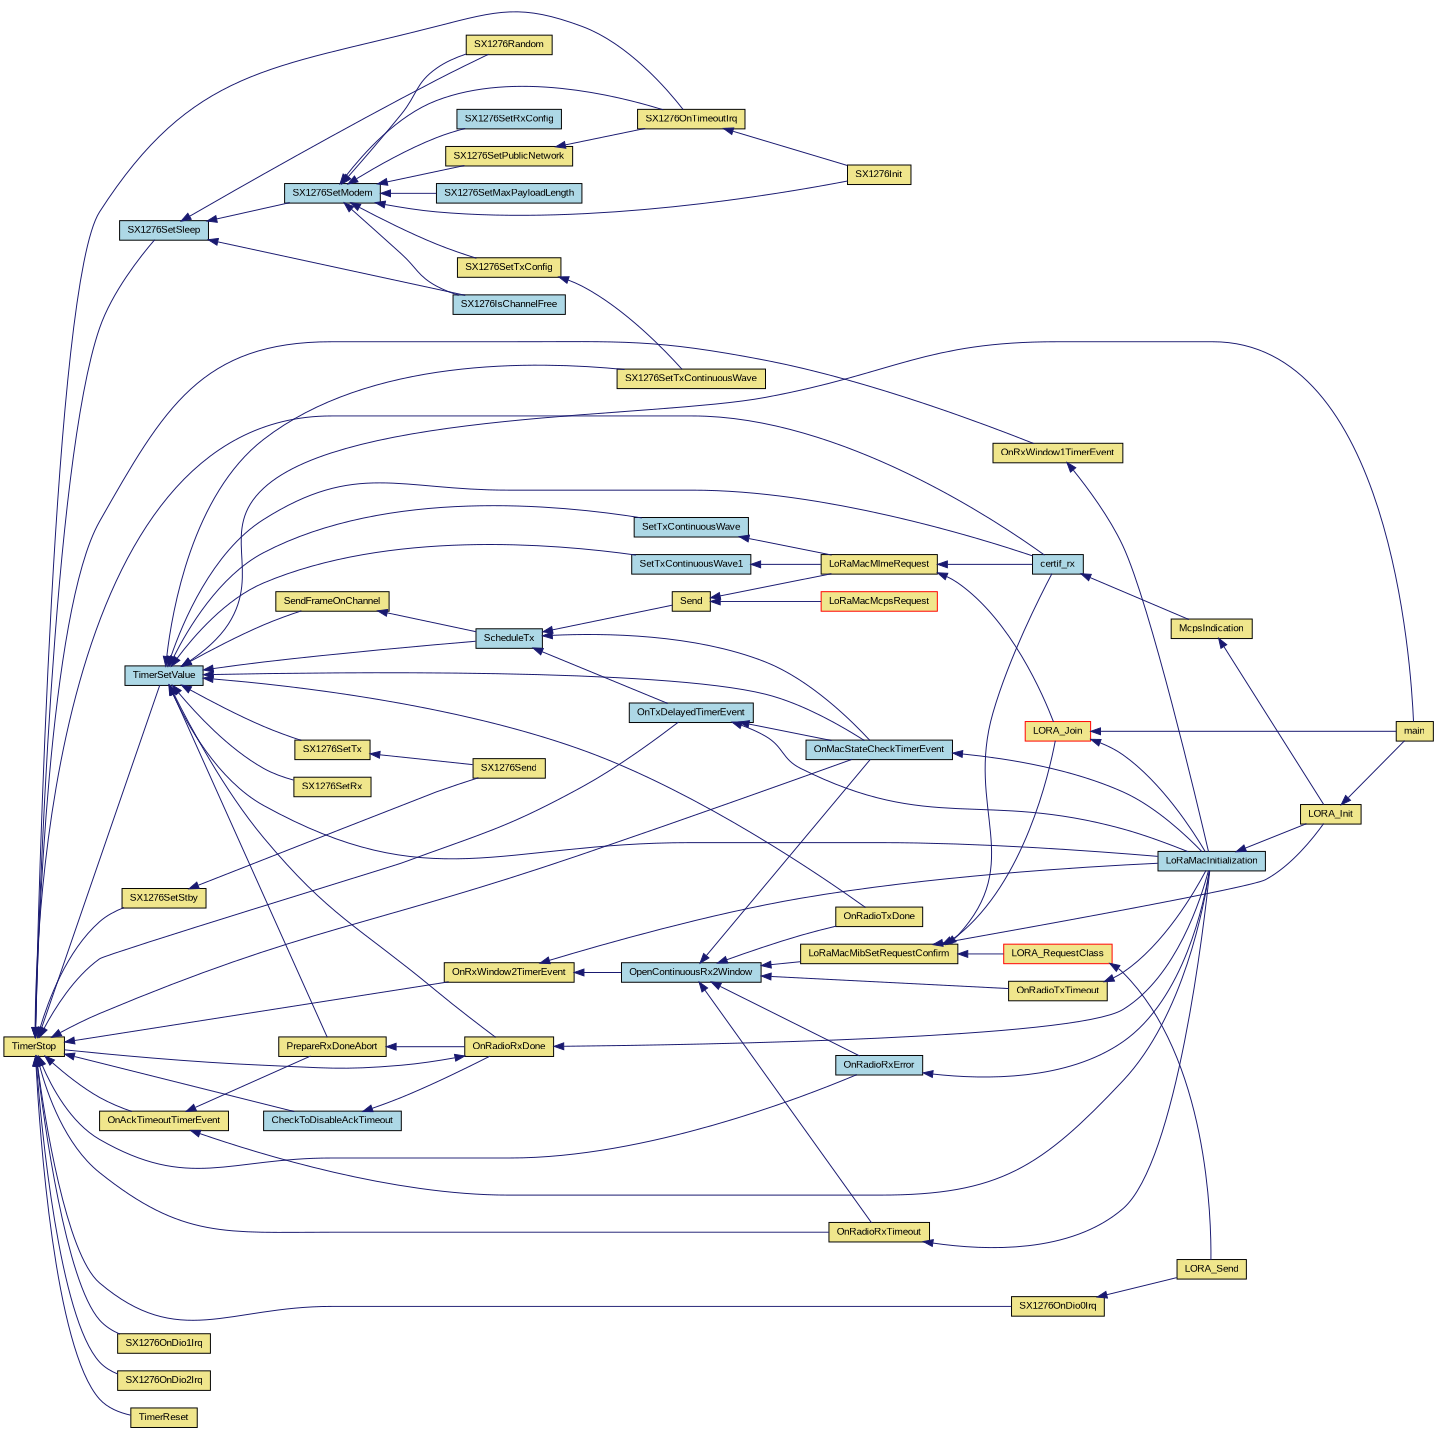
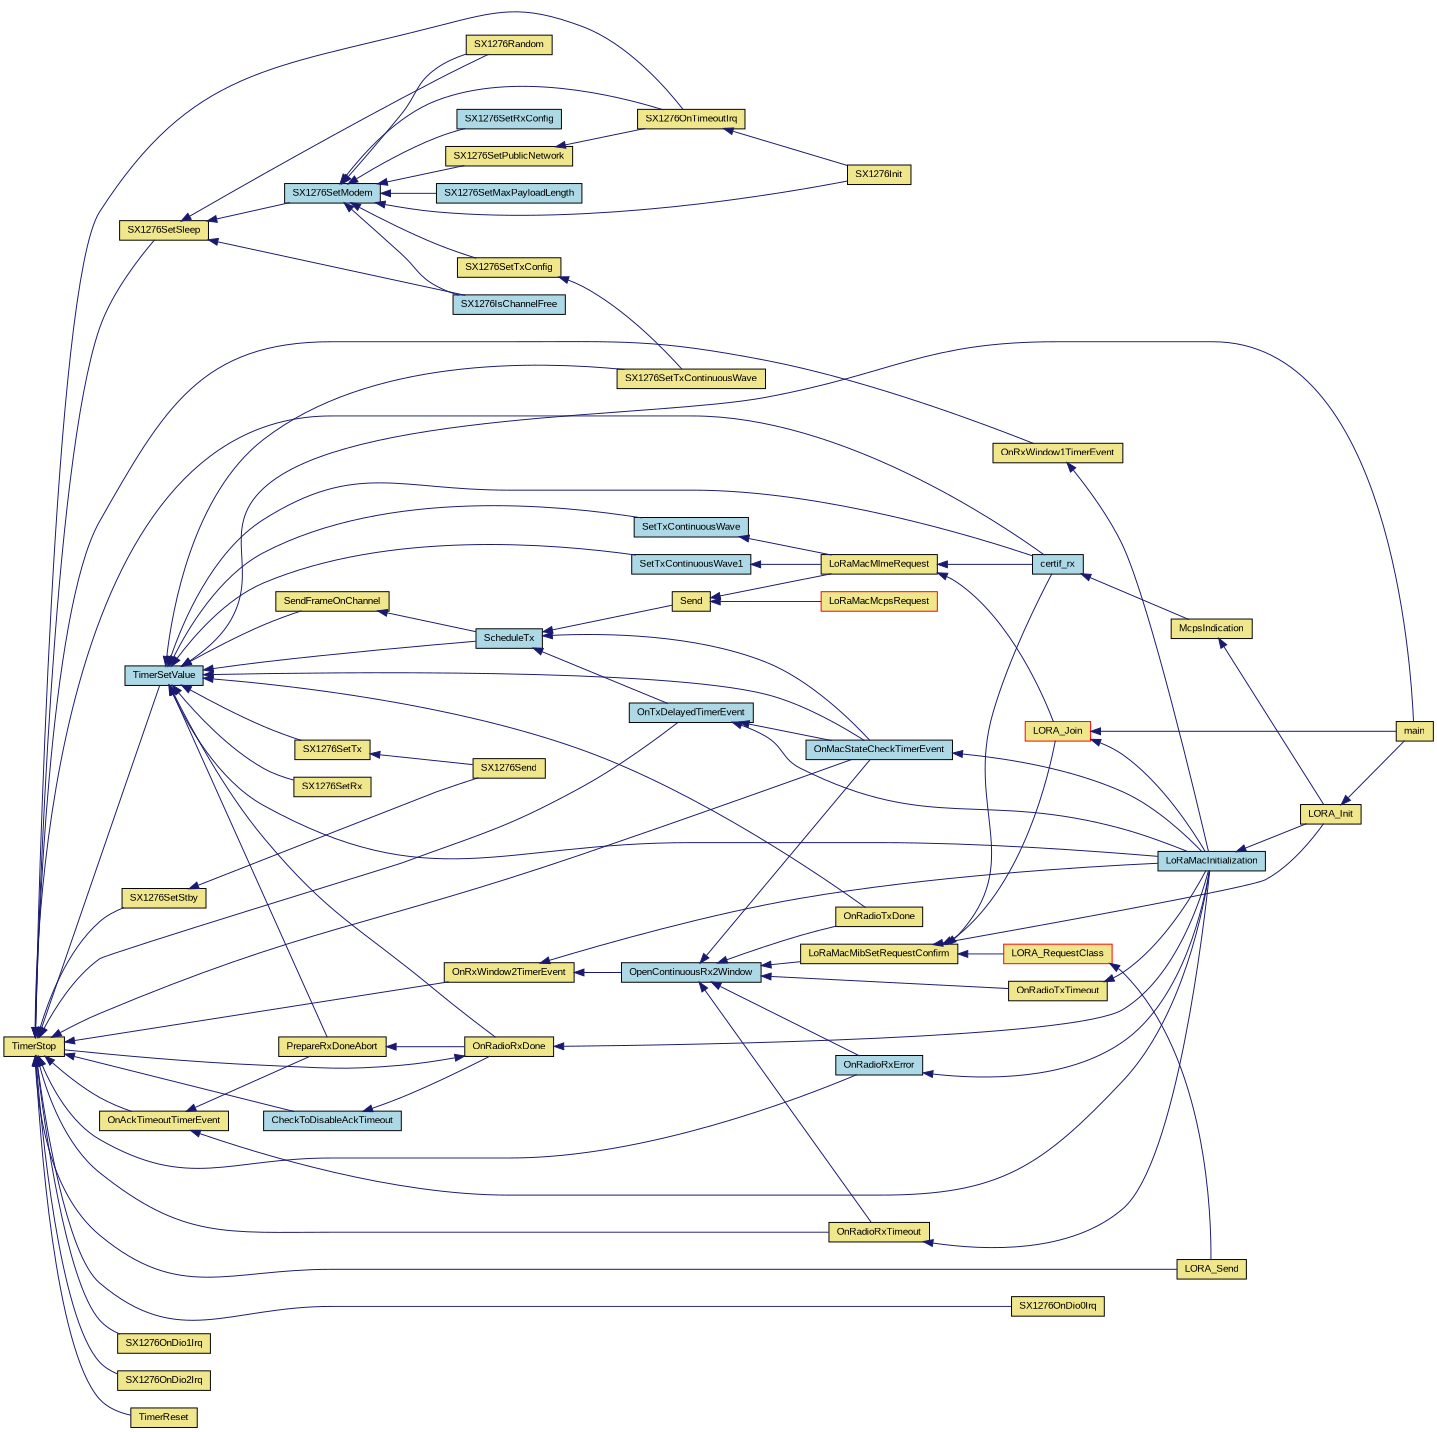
node "SX1276SetSleep": fillcolor lightblue -> khaki
edge "LORA_Send" -> "SX1276OnDio0Irq": now "LORA_Send" -> "TimerStop"
